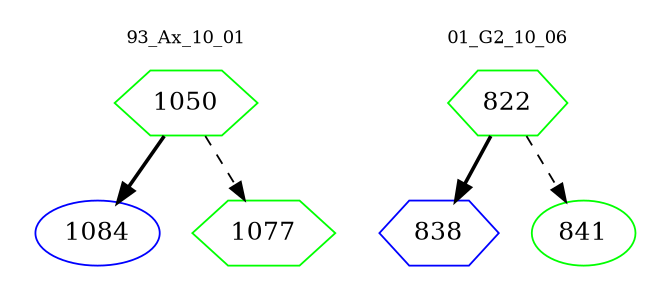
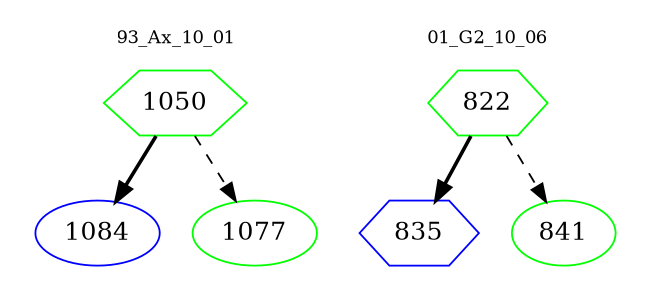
node "1077": shape hexagon -> ellipse
node "838": label "838" -> "835"
